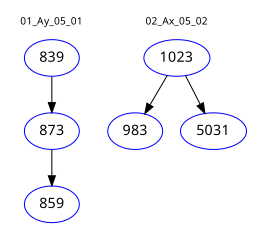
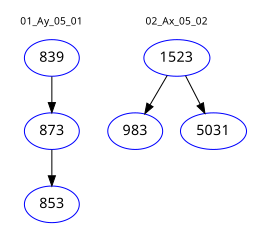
node "1023": label "1023" -> "1523"
node "859": label "859" -> "853"
